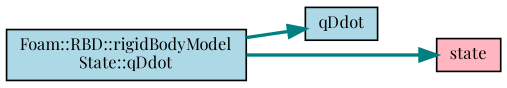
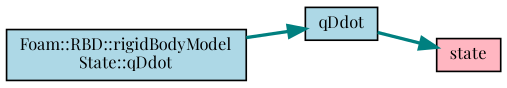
edge "Foam::RBD::rigidBodyModel State::qDdot" -> "state": now "qDdot" -> "state"
